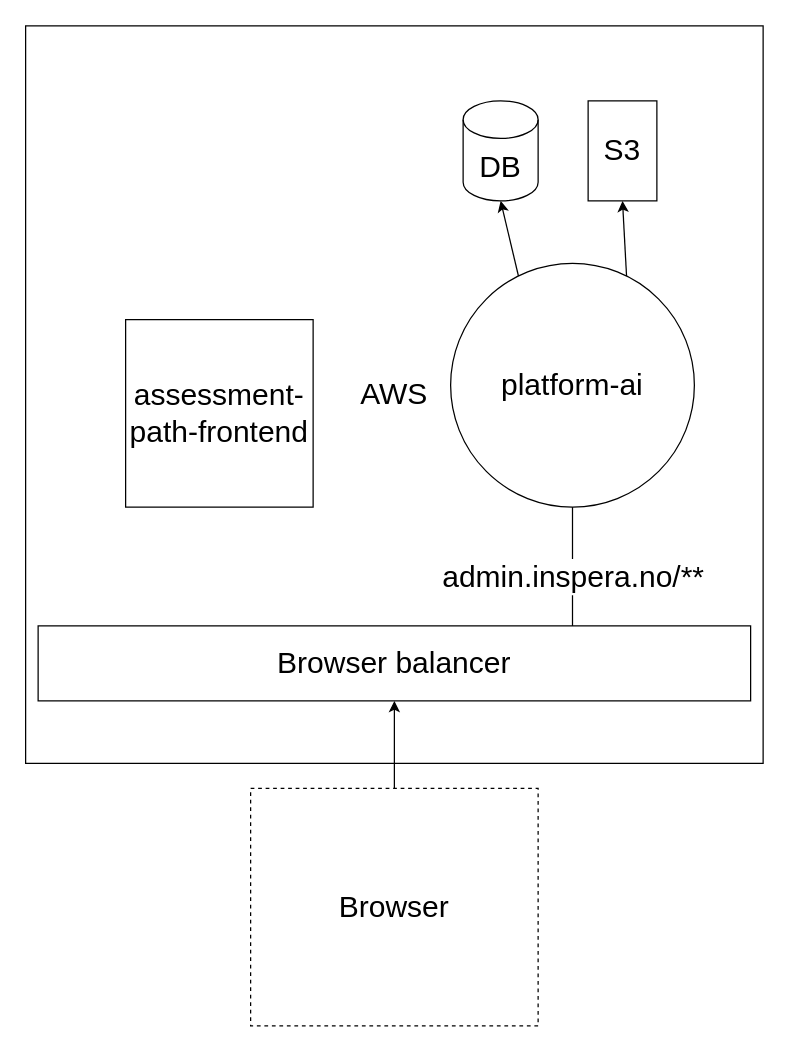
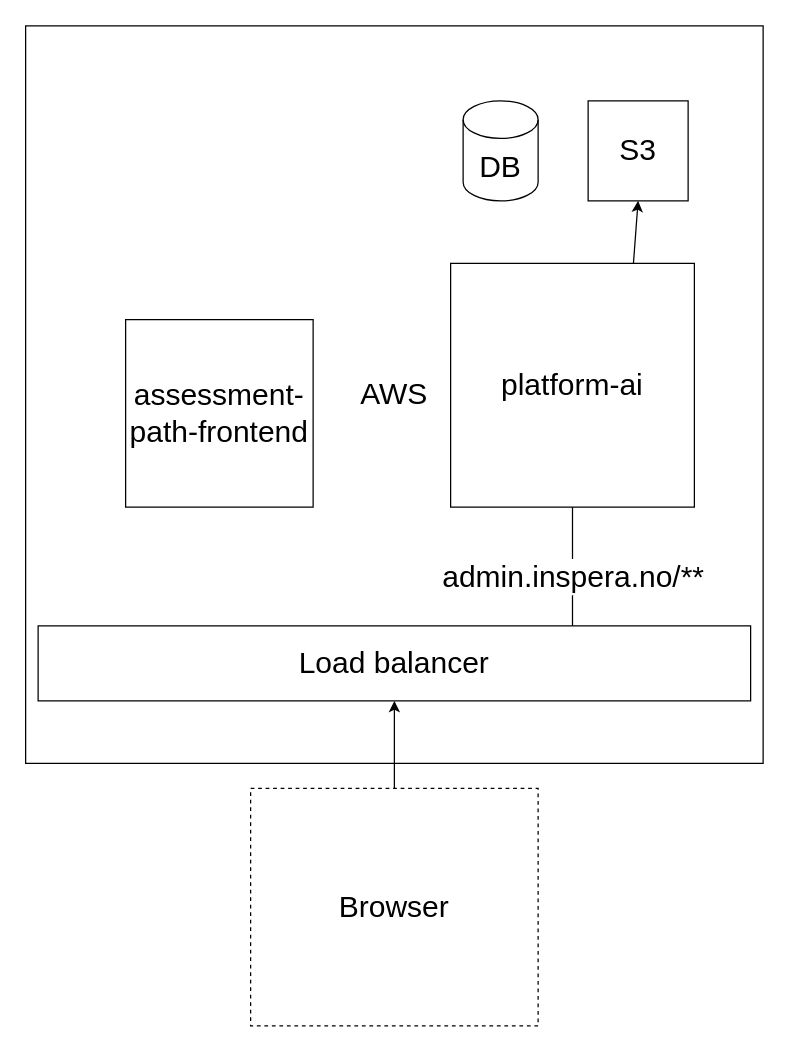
node "S3": size 69x100 -> 100x100
edge "platform-ai" -> "DB": removed
node "platform-ai": shape ellipse -> rectangle
node "Browser balancer": label "Browser balancer" -> "Load balancer"
